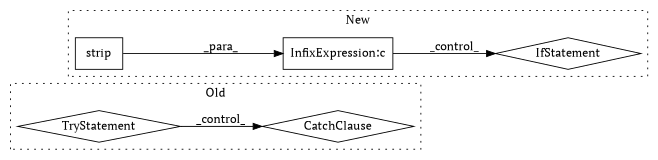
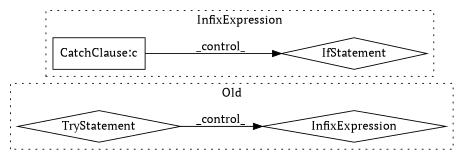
cluster "New": label "New" -> "InfixExpression"
node "strip": removed
node "InfixExpression:c": label "InfixExpression:c" -> "CatchClause:c"
node "CatchClause": label "CatchClause" -> "InfixExpression"
